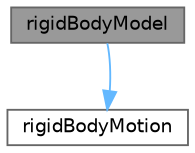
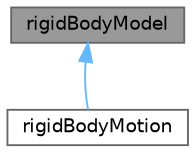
edge "rigidBodyModel" -> "rigidBodyMotion": reversed
